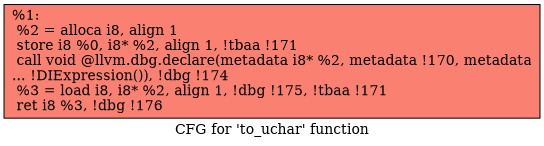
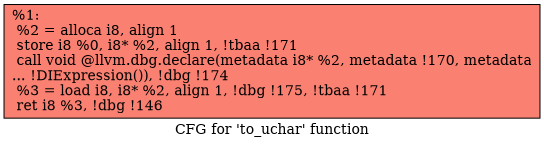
node "%1:": text "ret i8 %3, !dbg !176" -> "ret i8 %3, !dbg !146"
